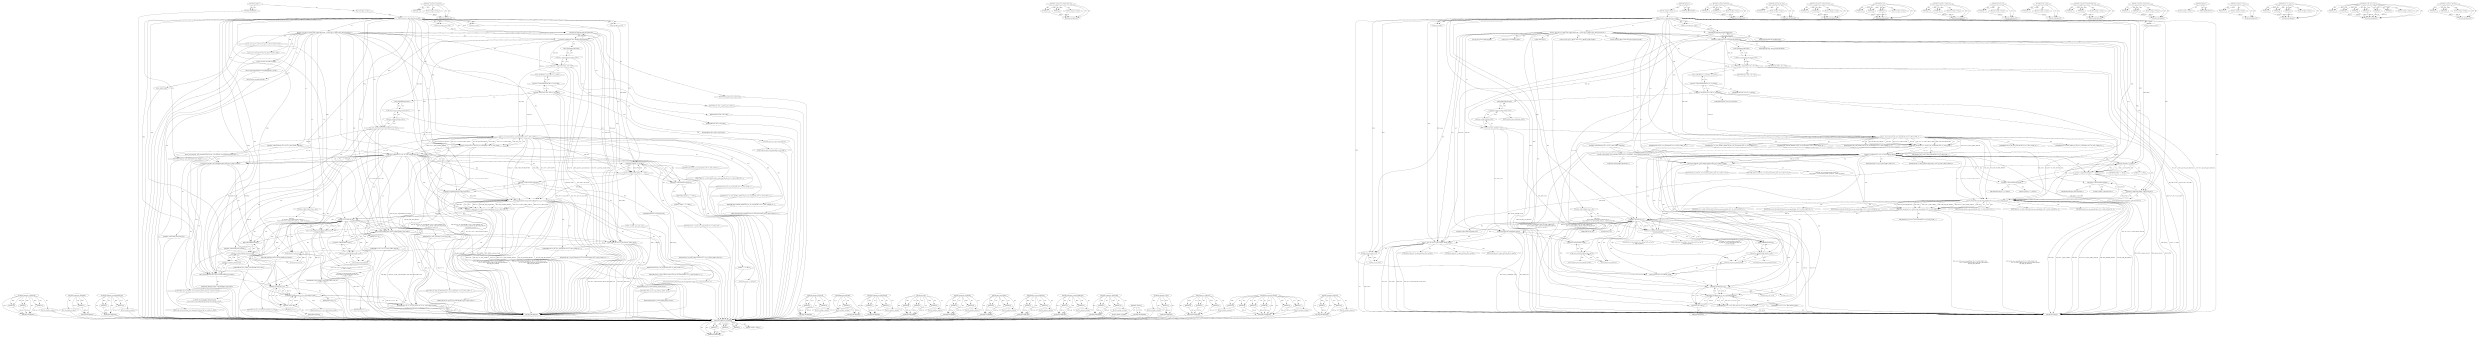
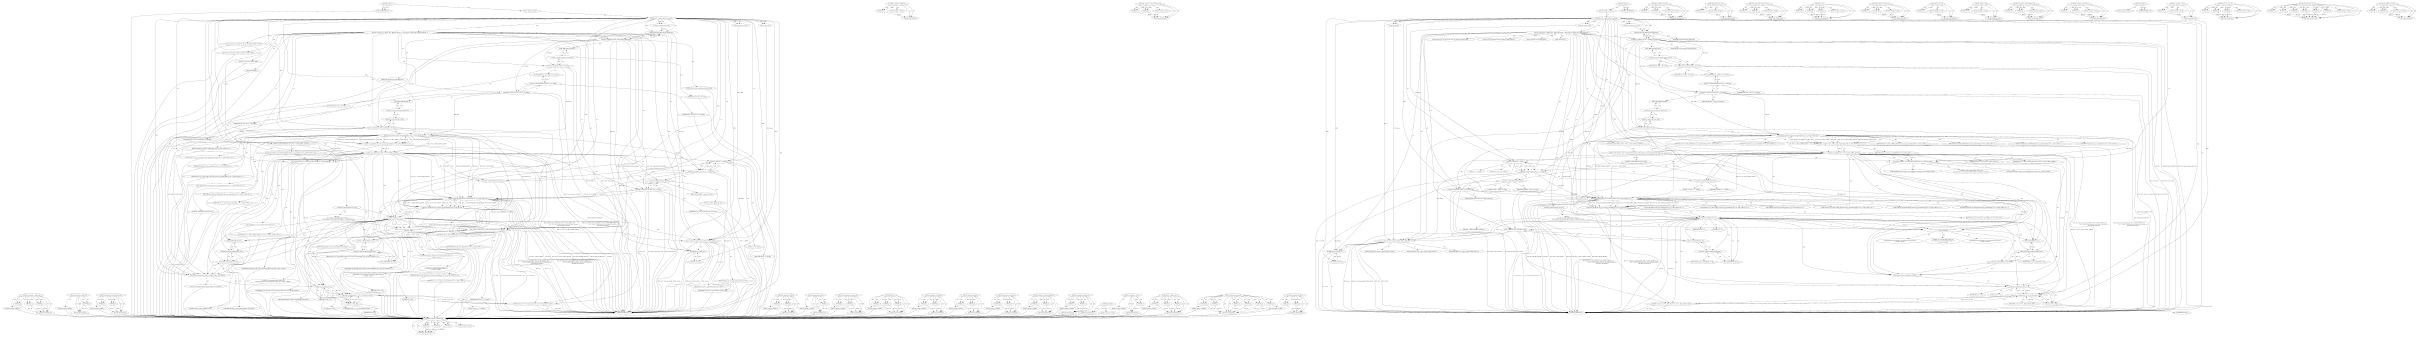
node "<(LOCAL,int ret: int)<SUB>7</SUB>>": removed
node "<(LOCAL,long unsigned flags: long unsigned)<SUB>7</SUB>>": removed
node "<(LOCAL,int ret: int)<SUB>8</SUB>>": removed
node "(IDENTIFIER,dev,mutex_lock(&dev->lock))": removed
node "(IDENTIFIER,dev,spin_lock_irqsave(&dev->lock, flags))": removed
